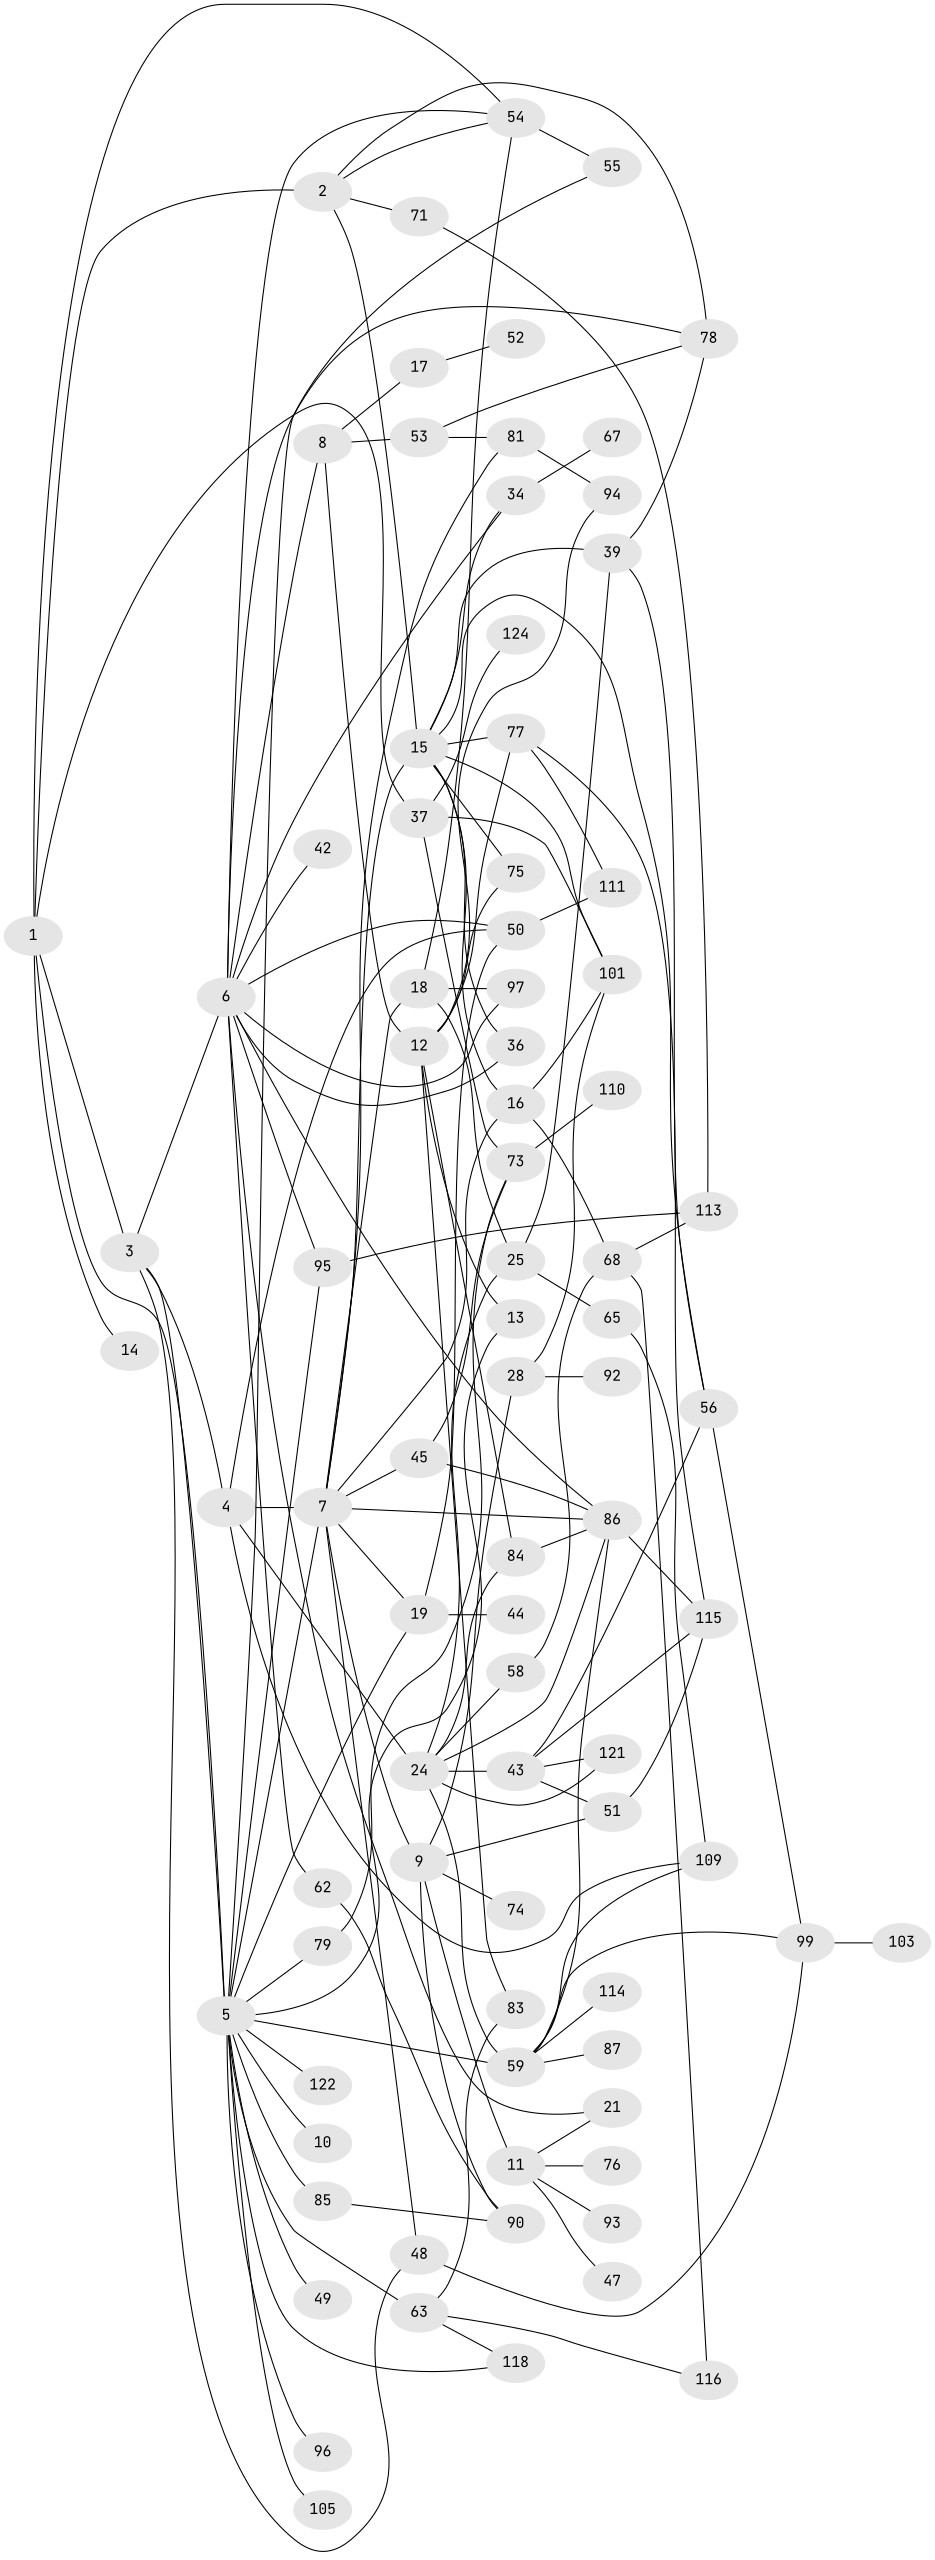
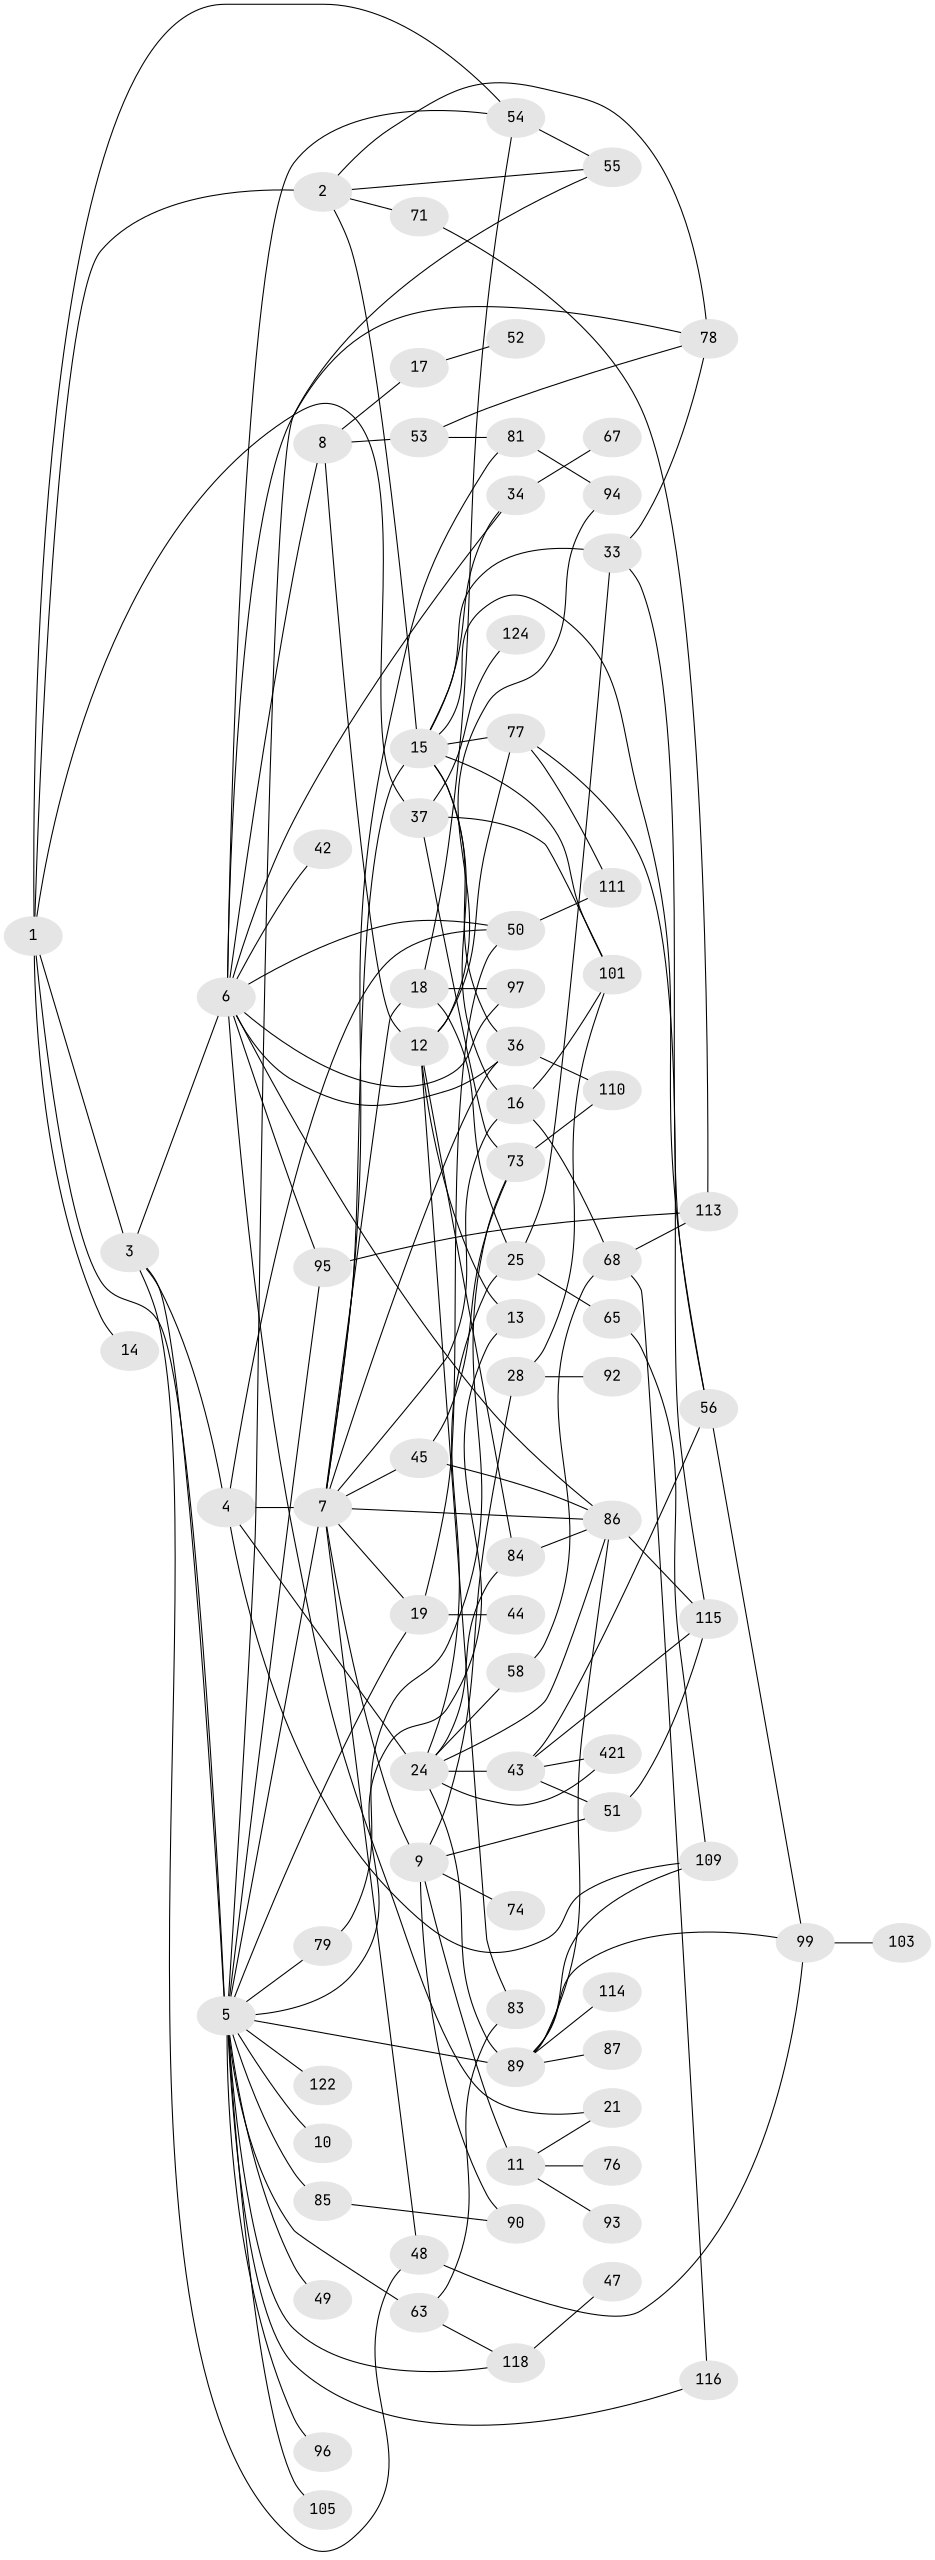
edge "54" -- "2": now "55" -- "2"
node "39": label "39" -> "33"
node "75": removed
edge "36" -- "110": added
edge "36" -- "7": added
node "121": label "121" -> "421"
node "62": removed
node "59": label "59" -> "89"
edge "11" -- "47": now "118" -- "47"
edge "63" -- "116": now "5" -- "116"
